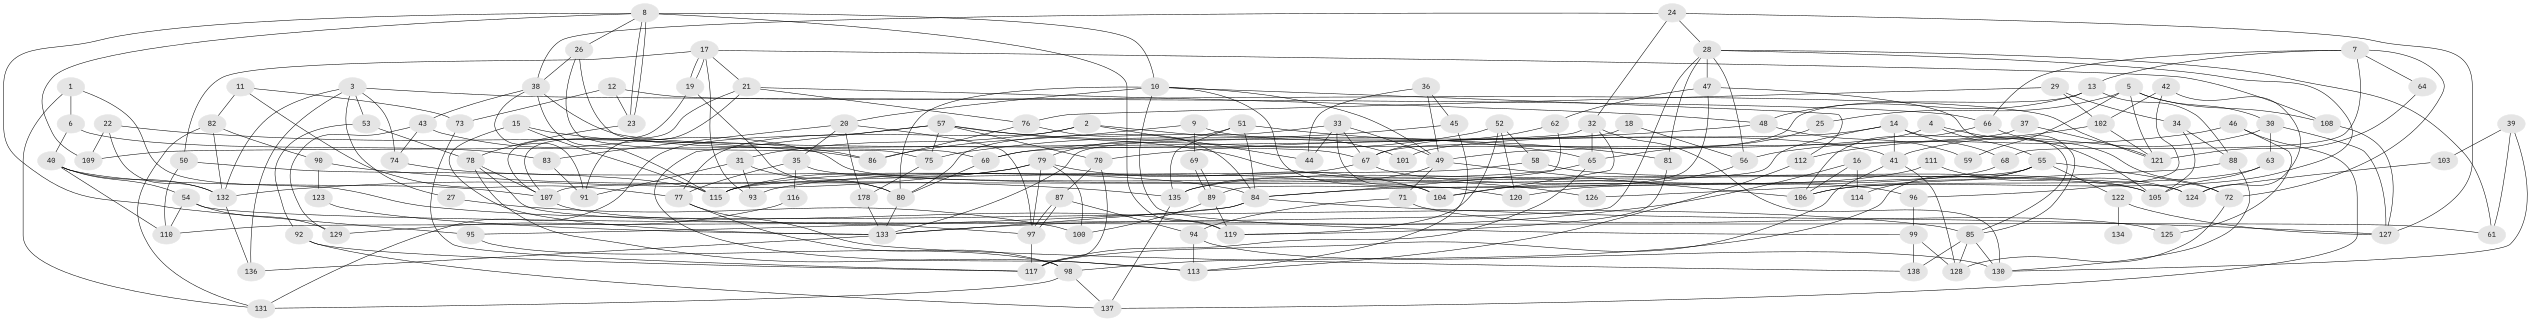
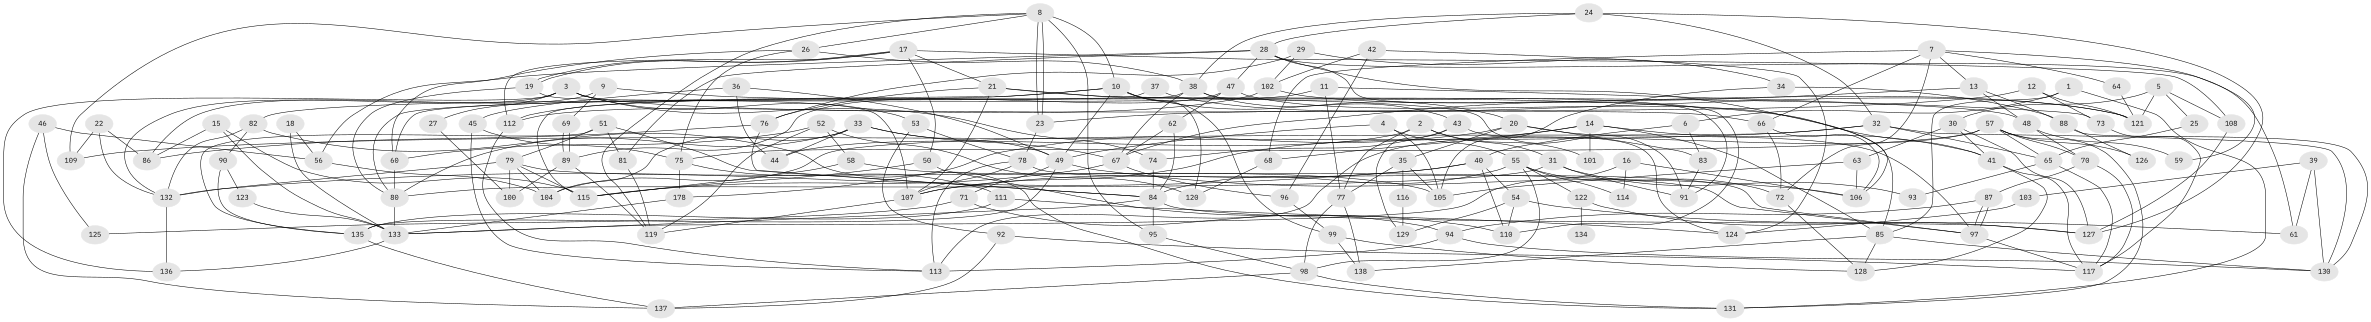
edge "5" -- "59": now "7" -- "59"
edge "17" -- "93": now "17" -- "112"
edge "75" -- "111": added
